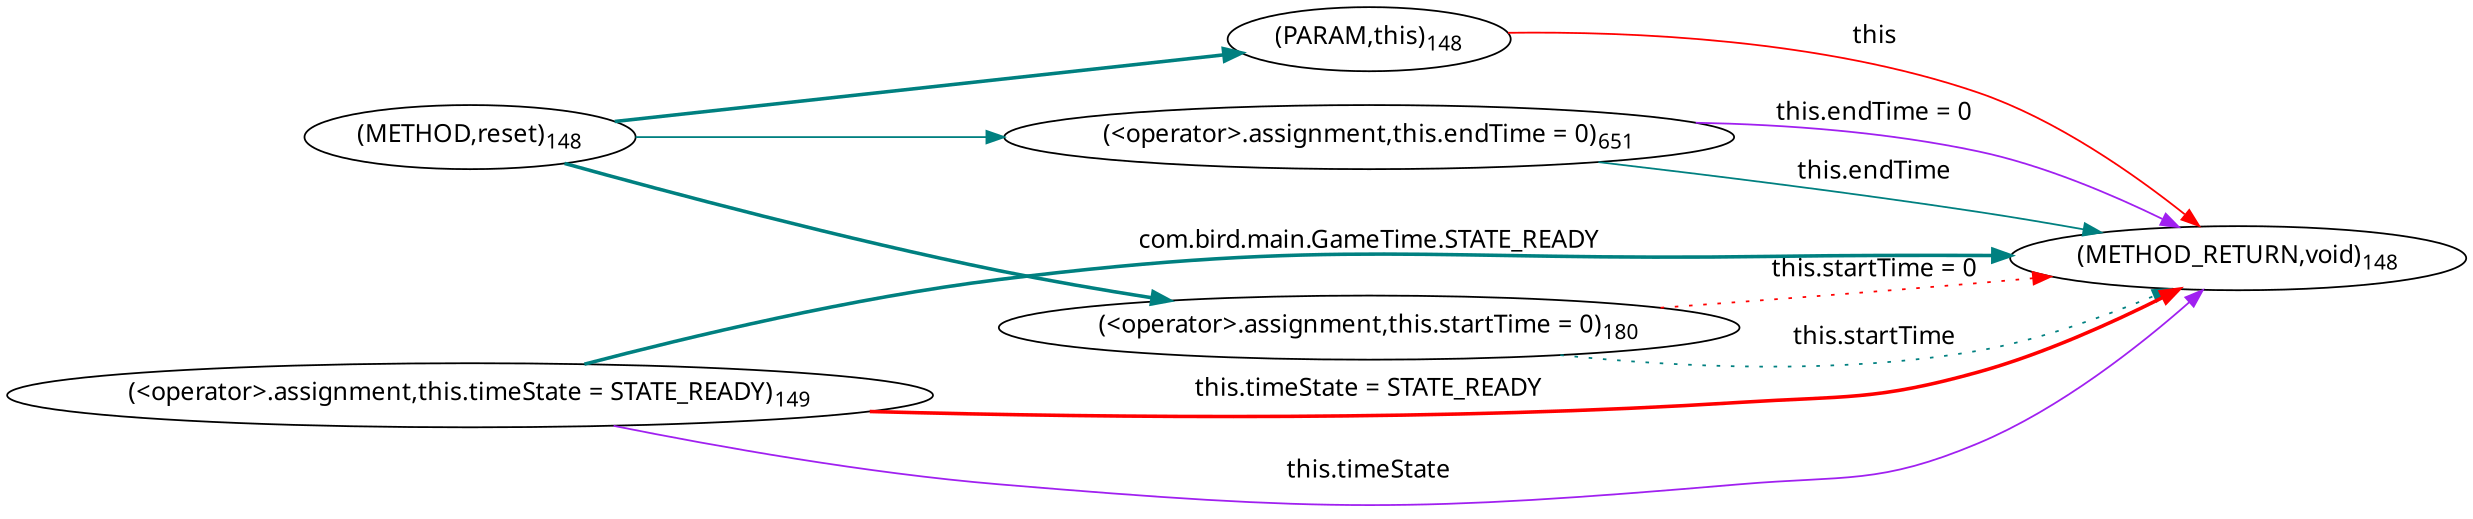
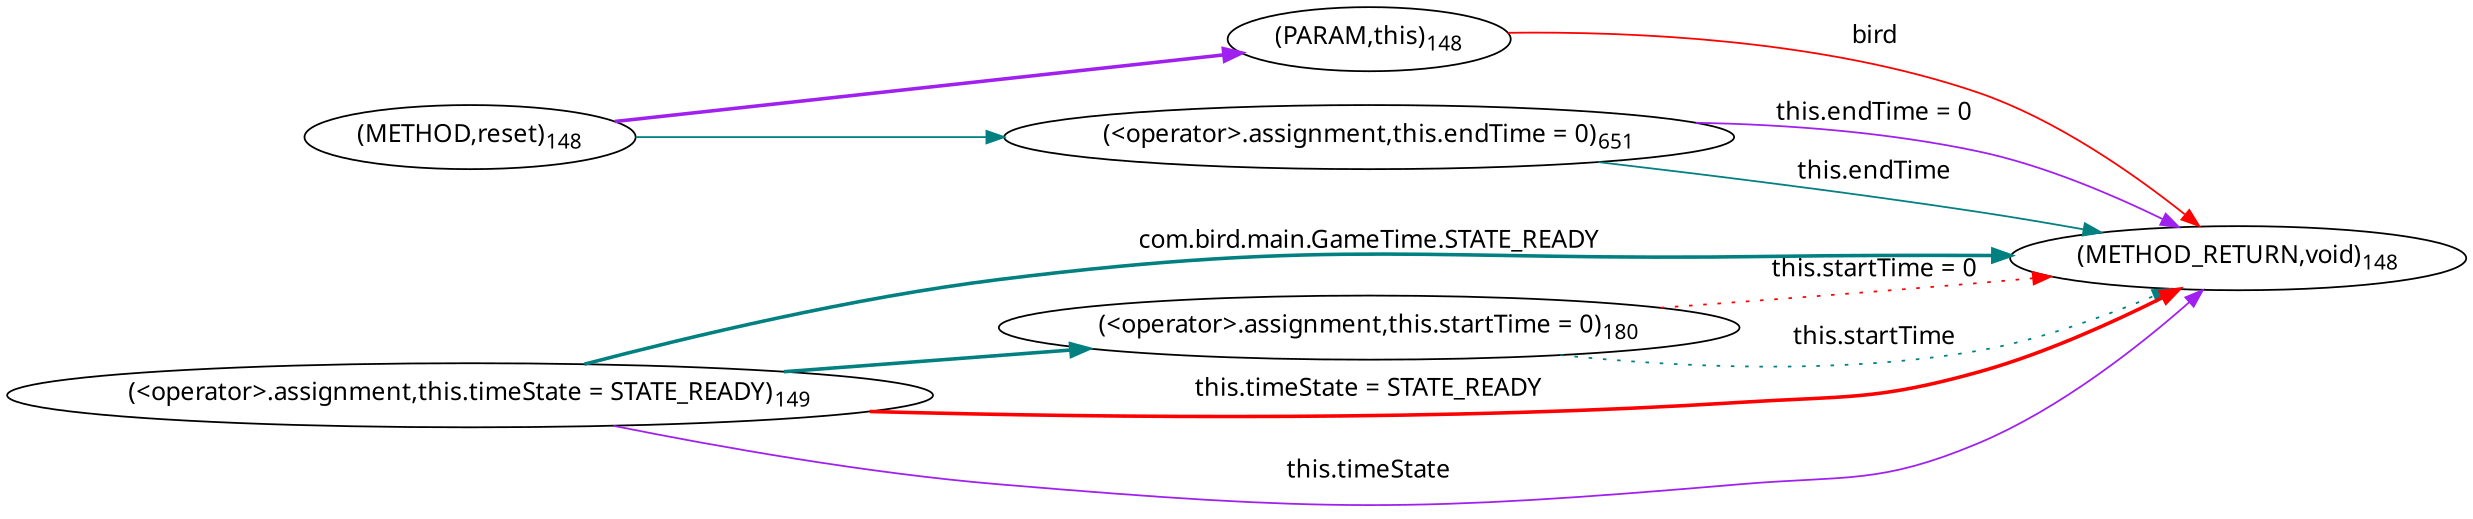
edge "(PARAM,this)" -> "(METHOD_RETURN,void)": label "this" -> "bird"
edge "(METHOD,reset)" -> "(PARAM,this)": color teal -> purple
edge "(METHOD,reset)" -> "(<operator>.assignment,this.startTime = 0)": now "(<operator>.assignment,this.timeState = STATE_READY)" -> "(<operator>.assignment,this.startTime = 0)"
